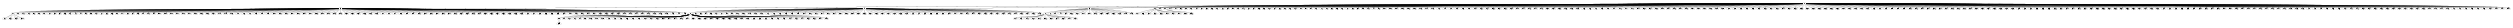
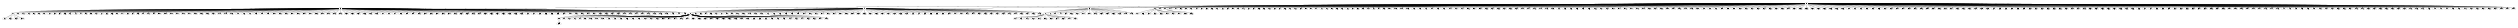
node "n56": added
